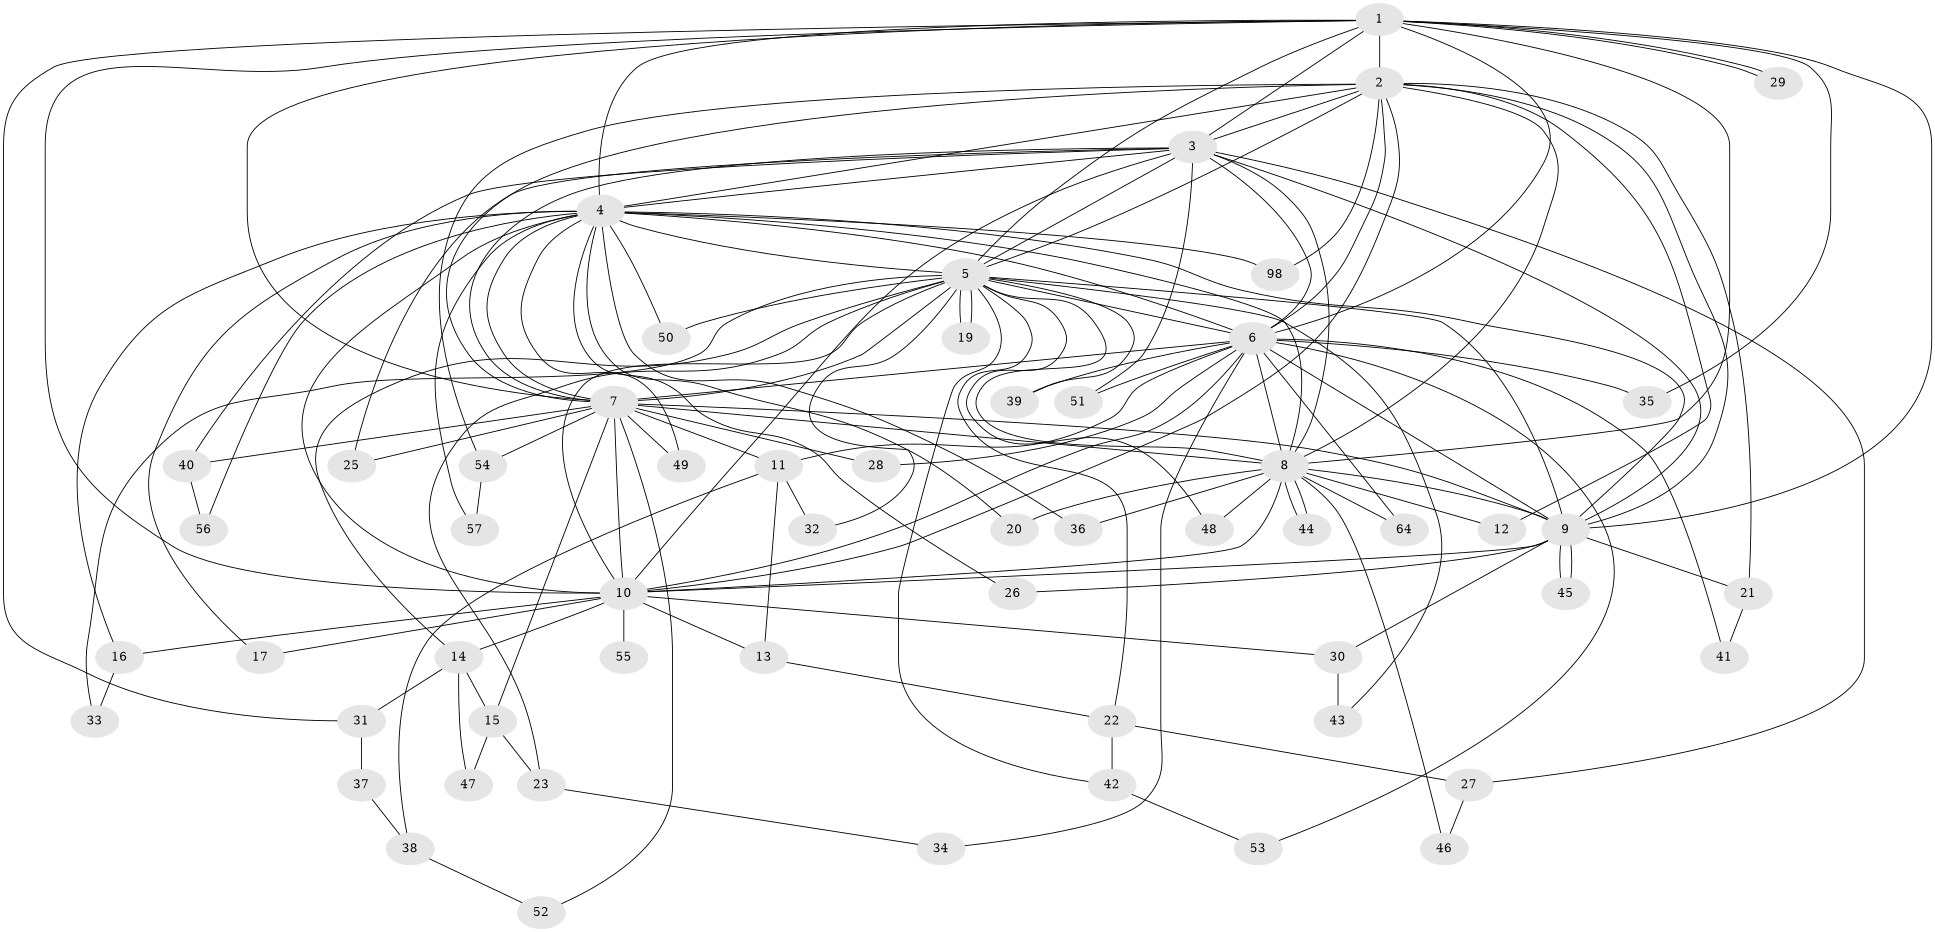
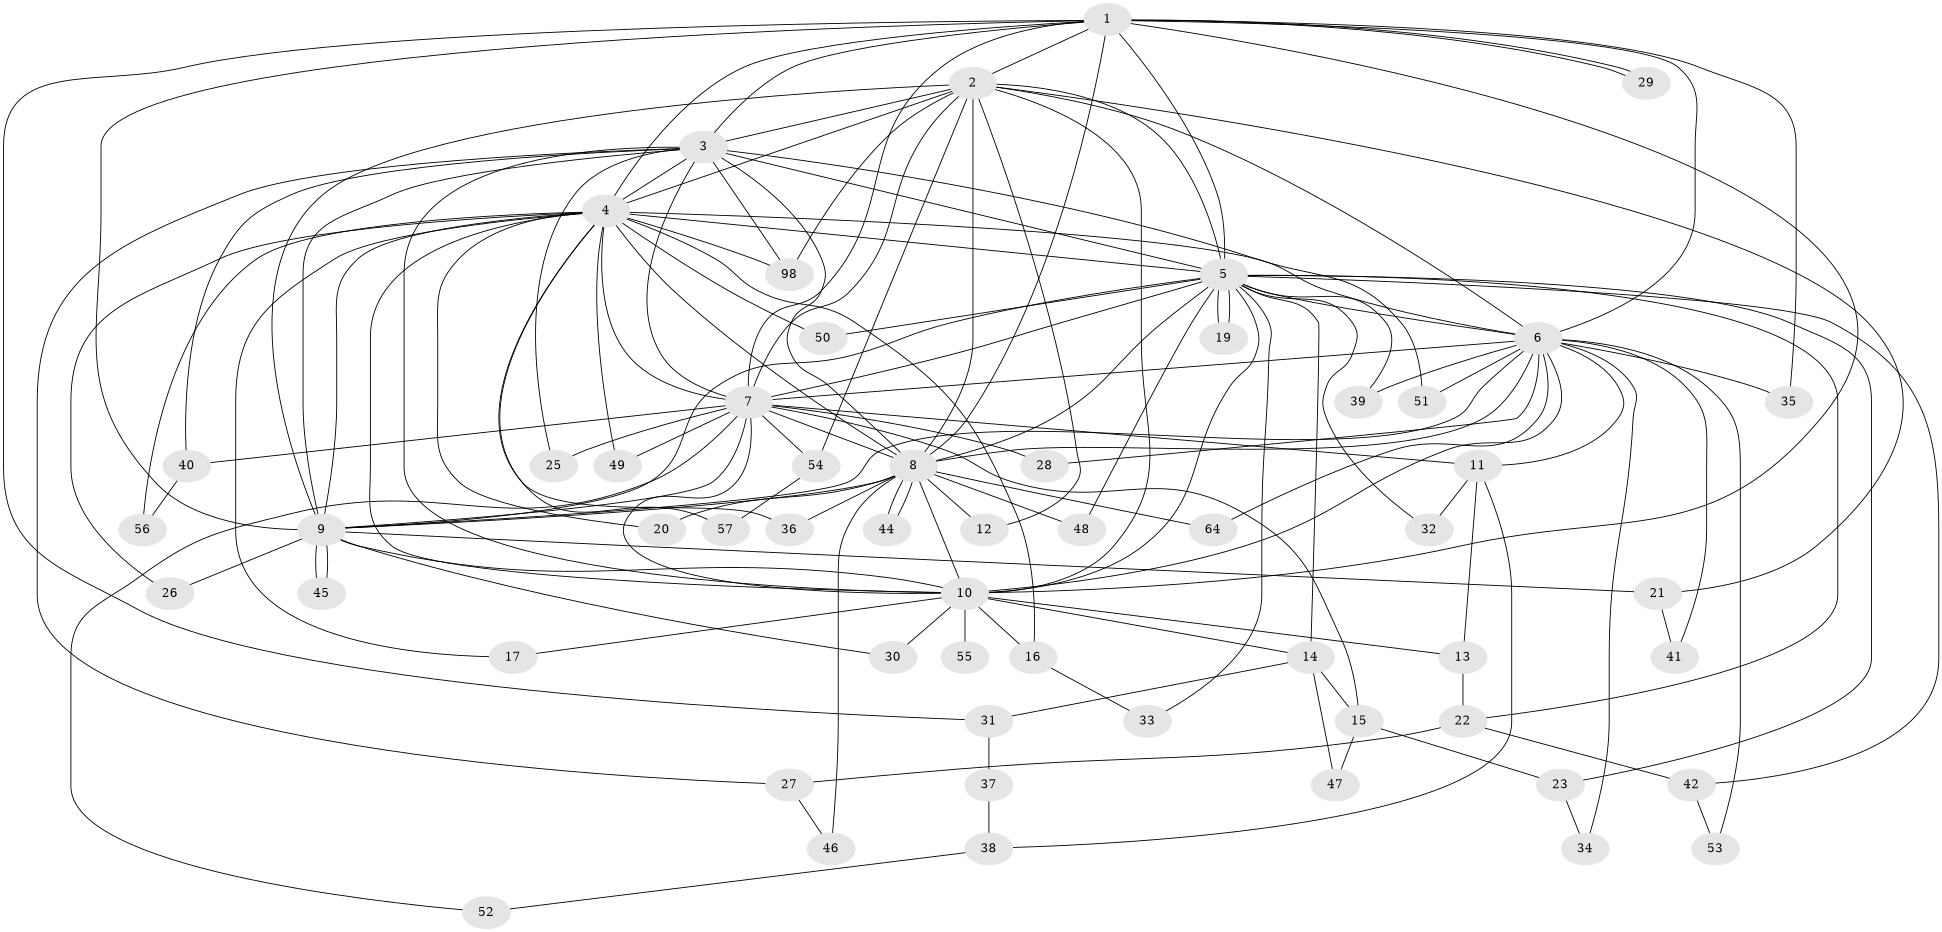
edge "3" -- "6": now "3" -- "98"
node "43": removed
